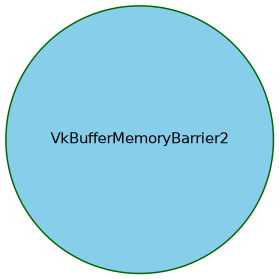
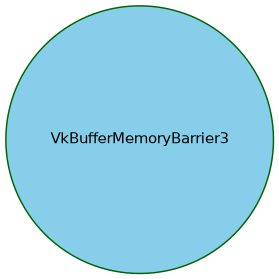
node "VkBufferMemoryBarrier2": label "VkBufferMemoryBarrier2" -> "VkBufferMemoryBarrier3"
